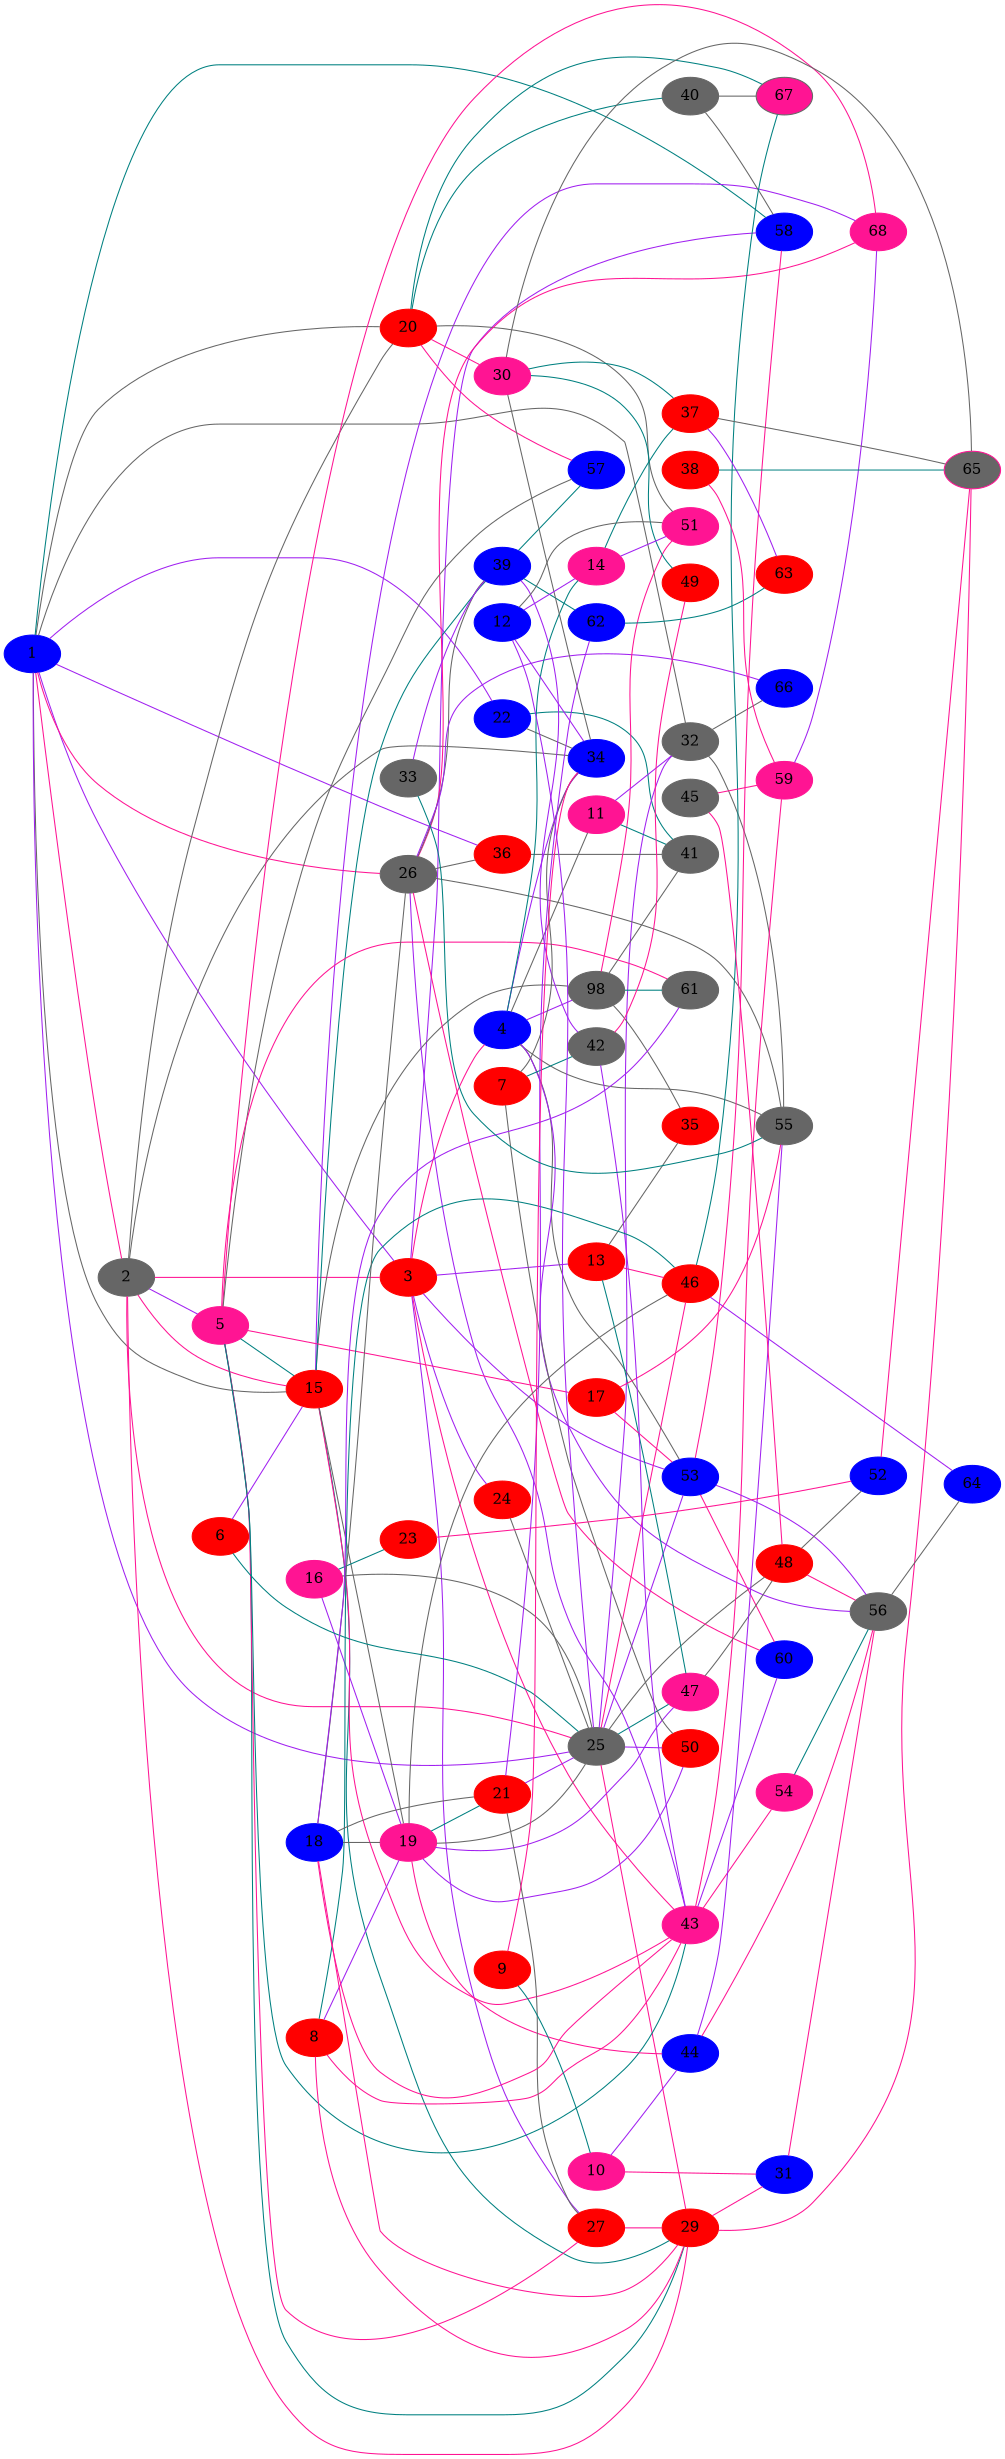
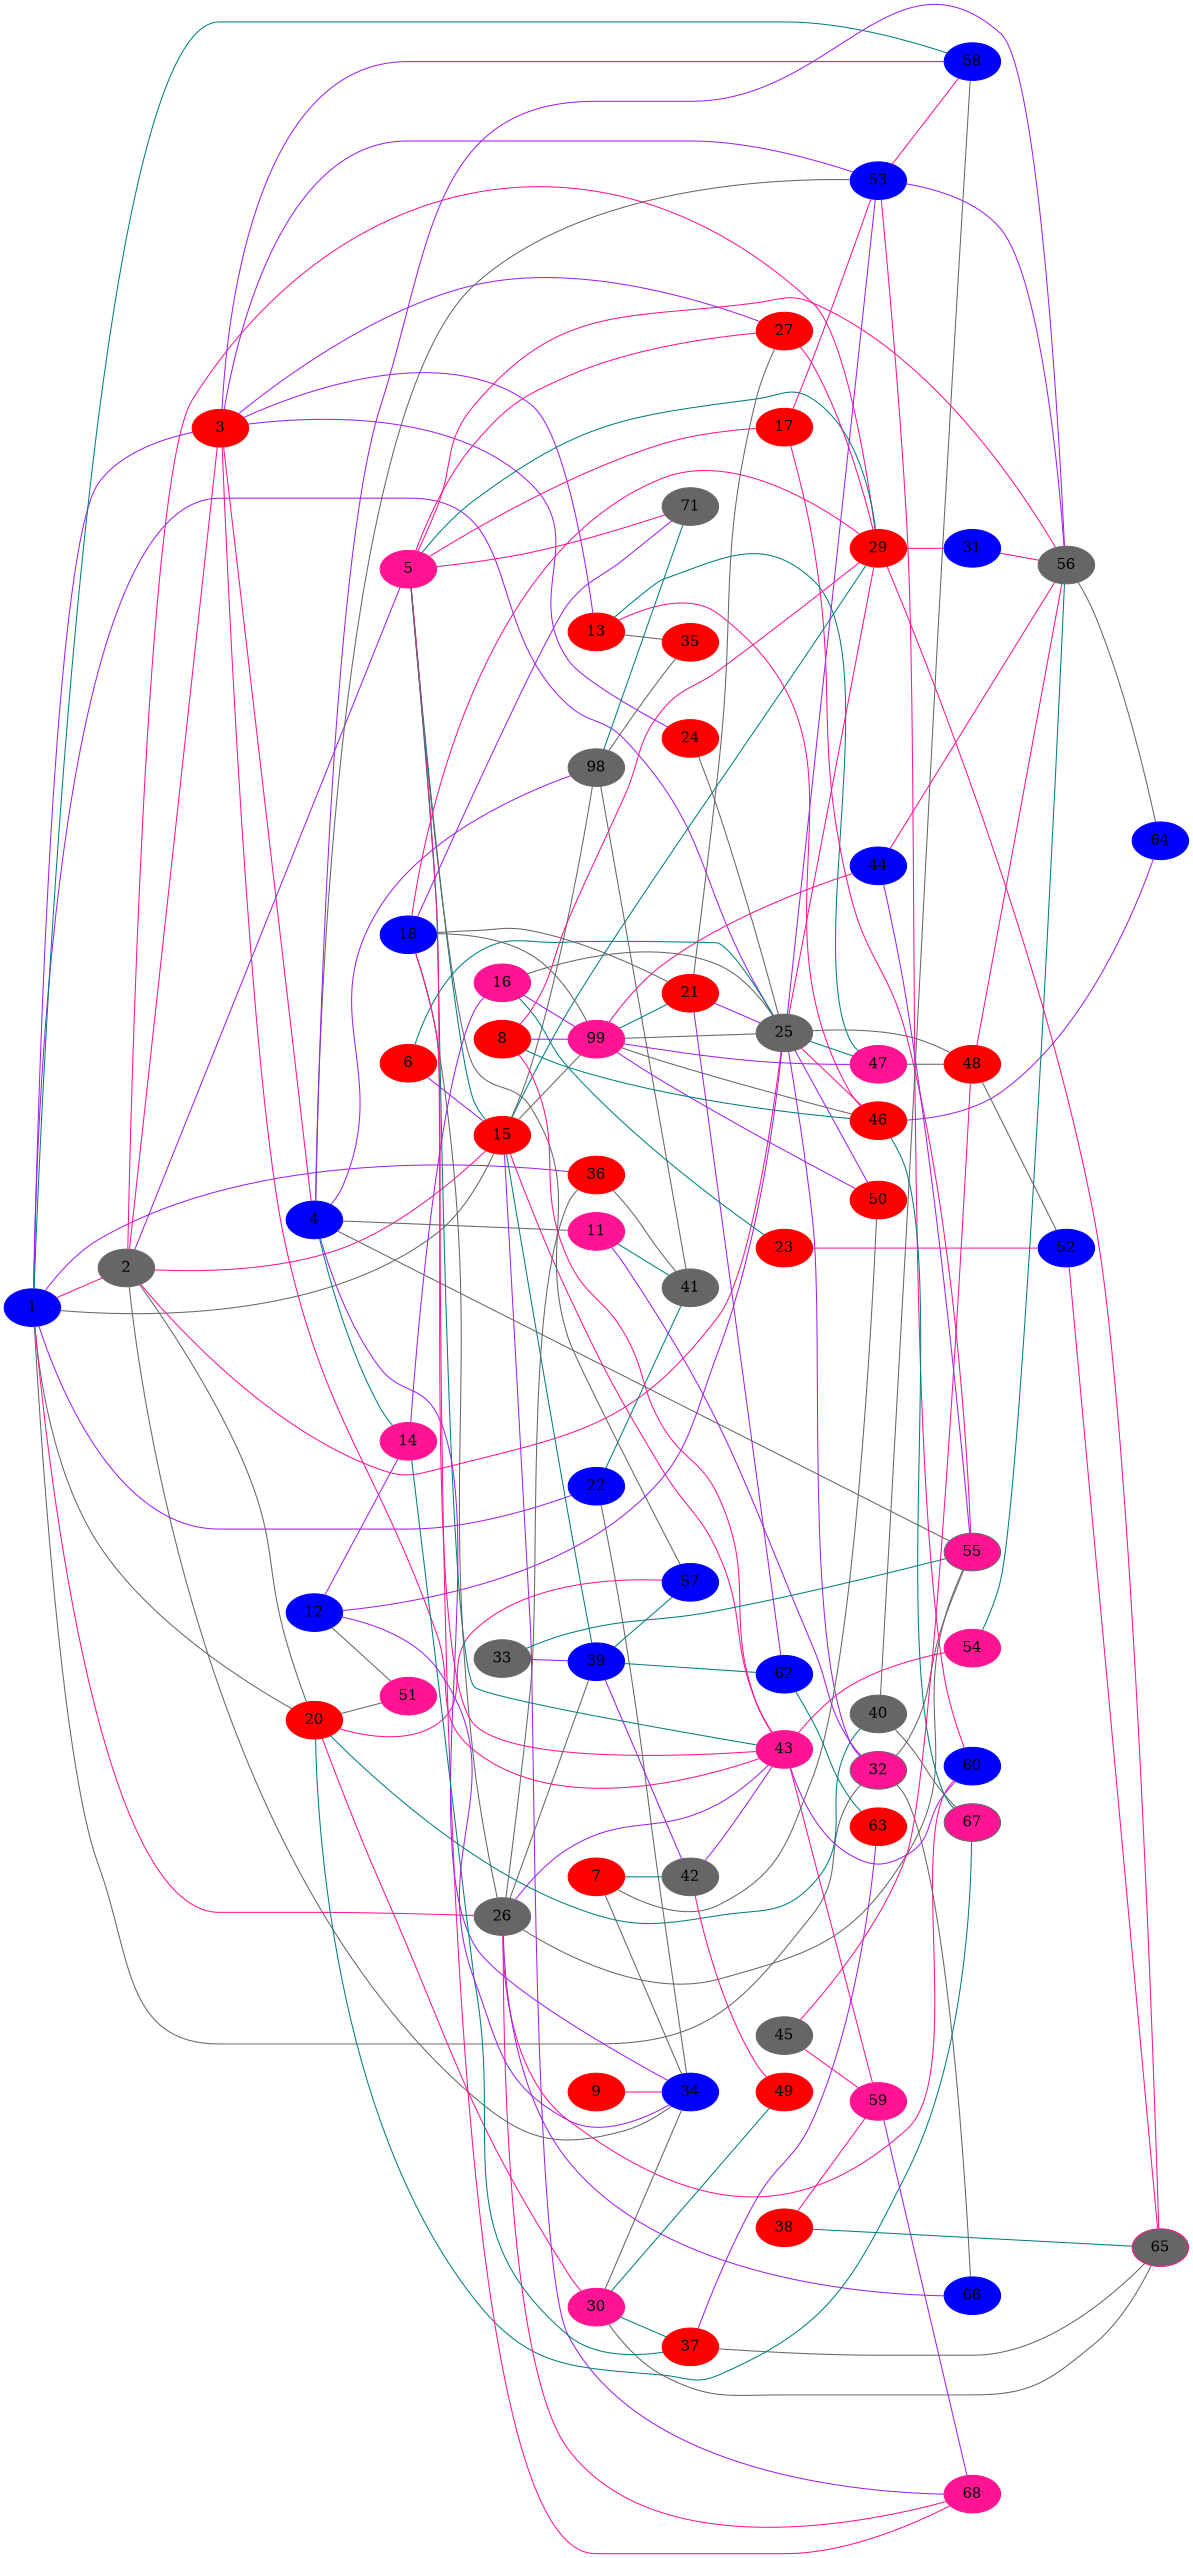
edge "56" -- "5": added
edge "51" -- "14": now "16" -- "14"
node "32": fillcolor gray40 -> deeppink
edge "51" -- "98": removed
node "61": label "61" -> "71"
node "55": fillcolor gray40 -> deeppink
node "19": label "19" -> "99"
node "10": removed
